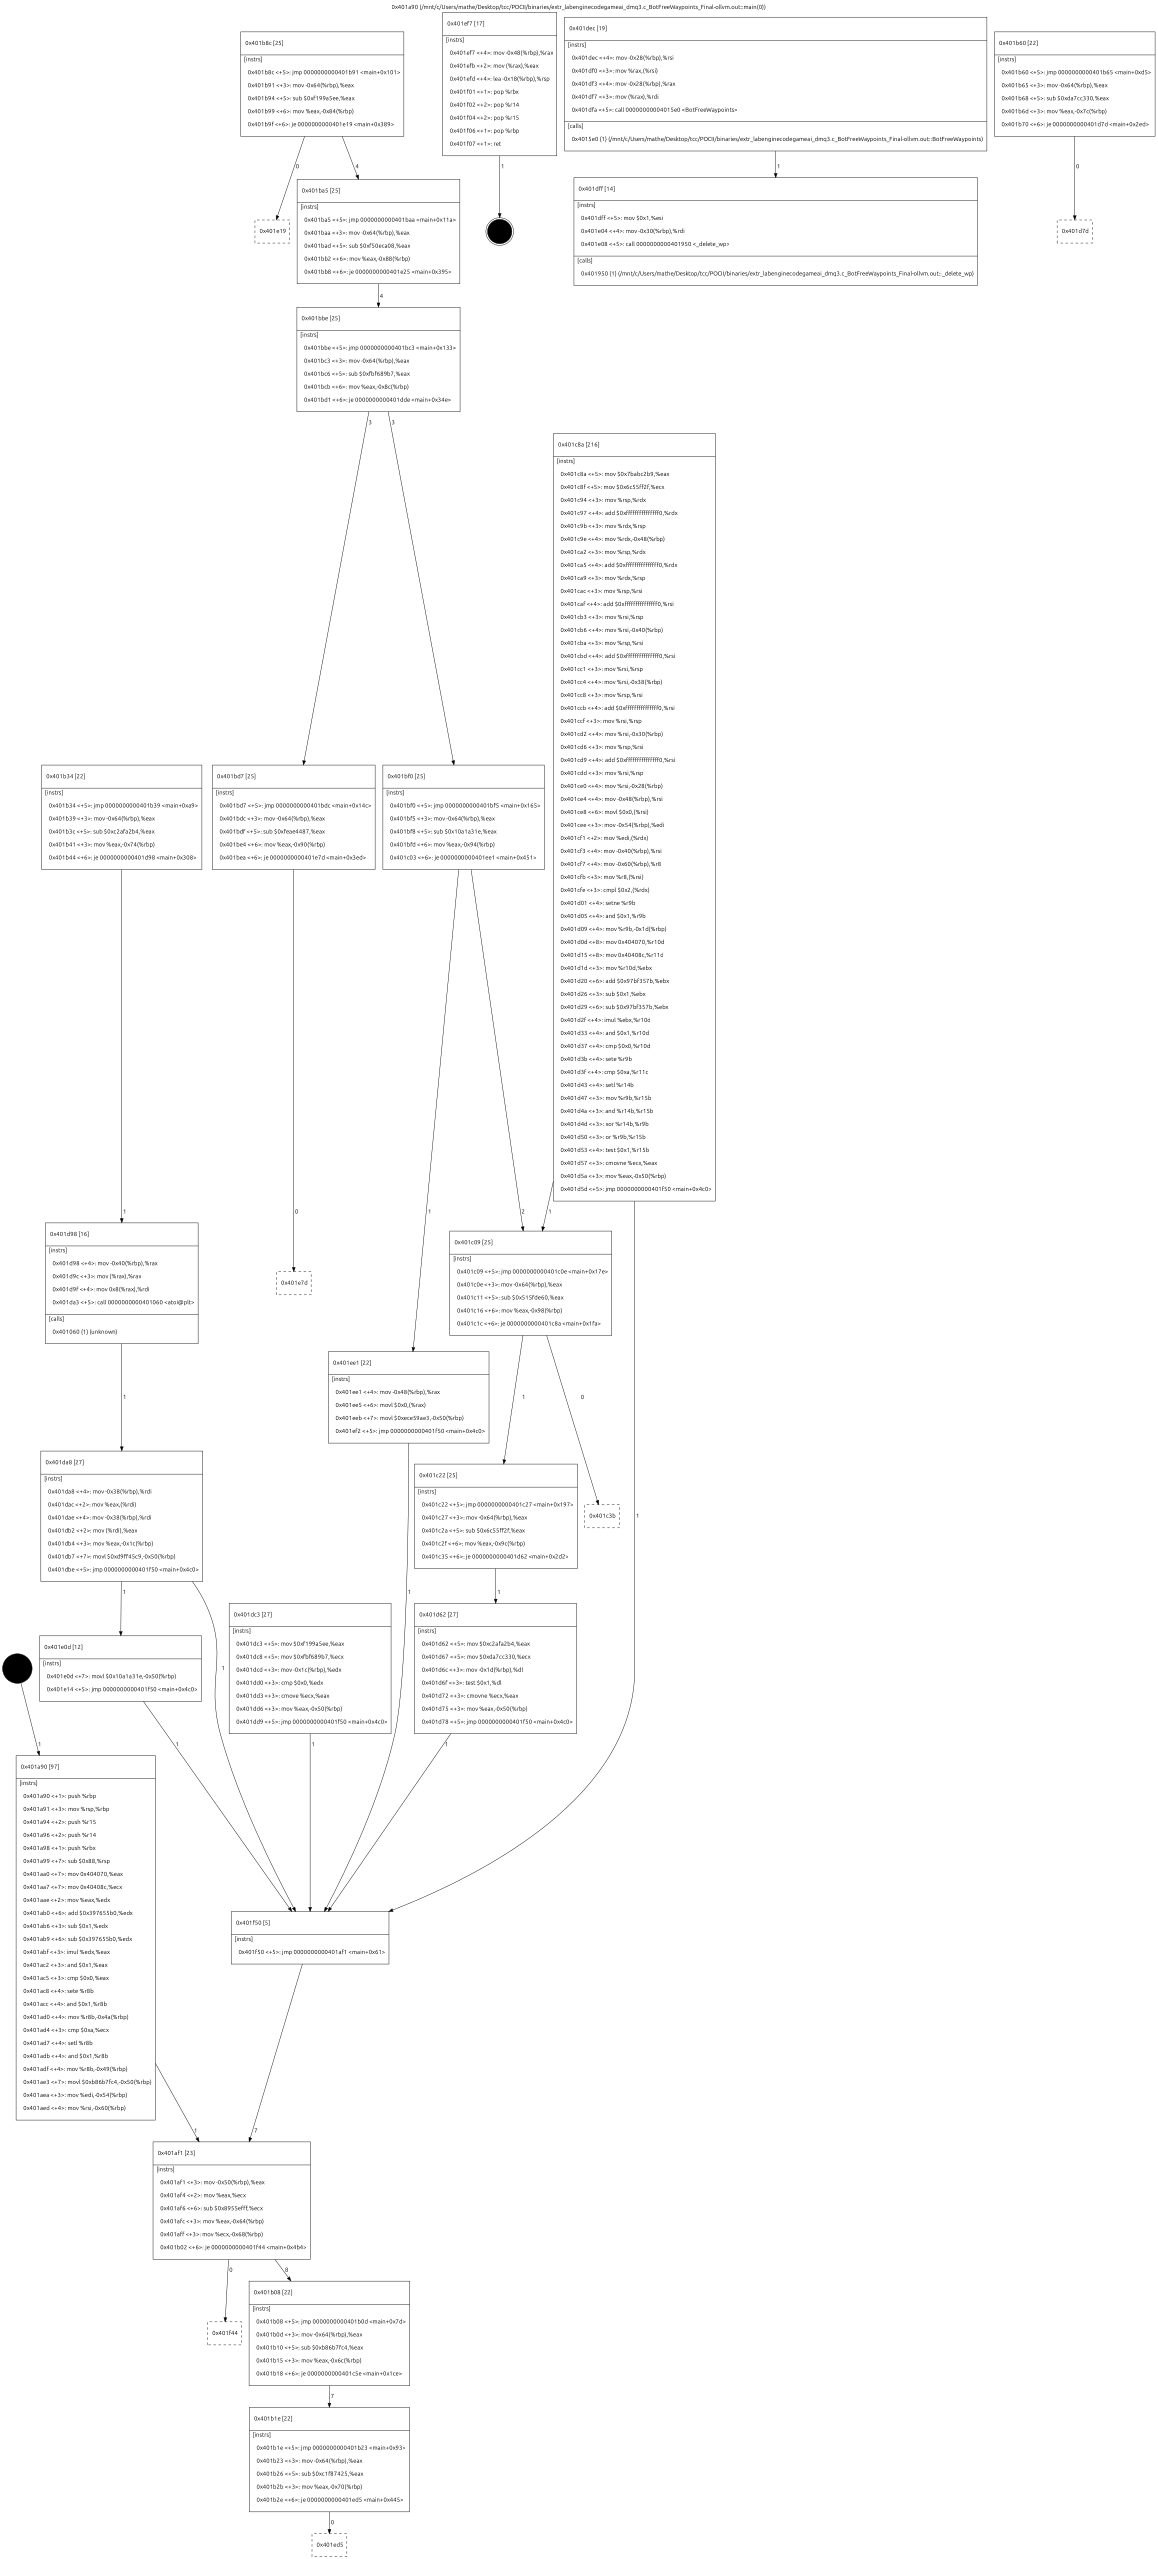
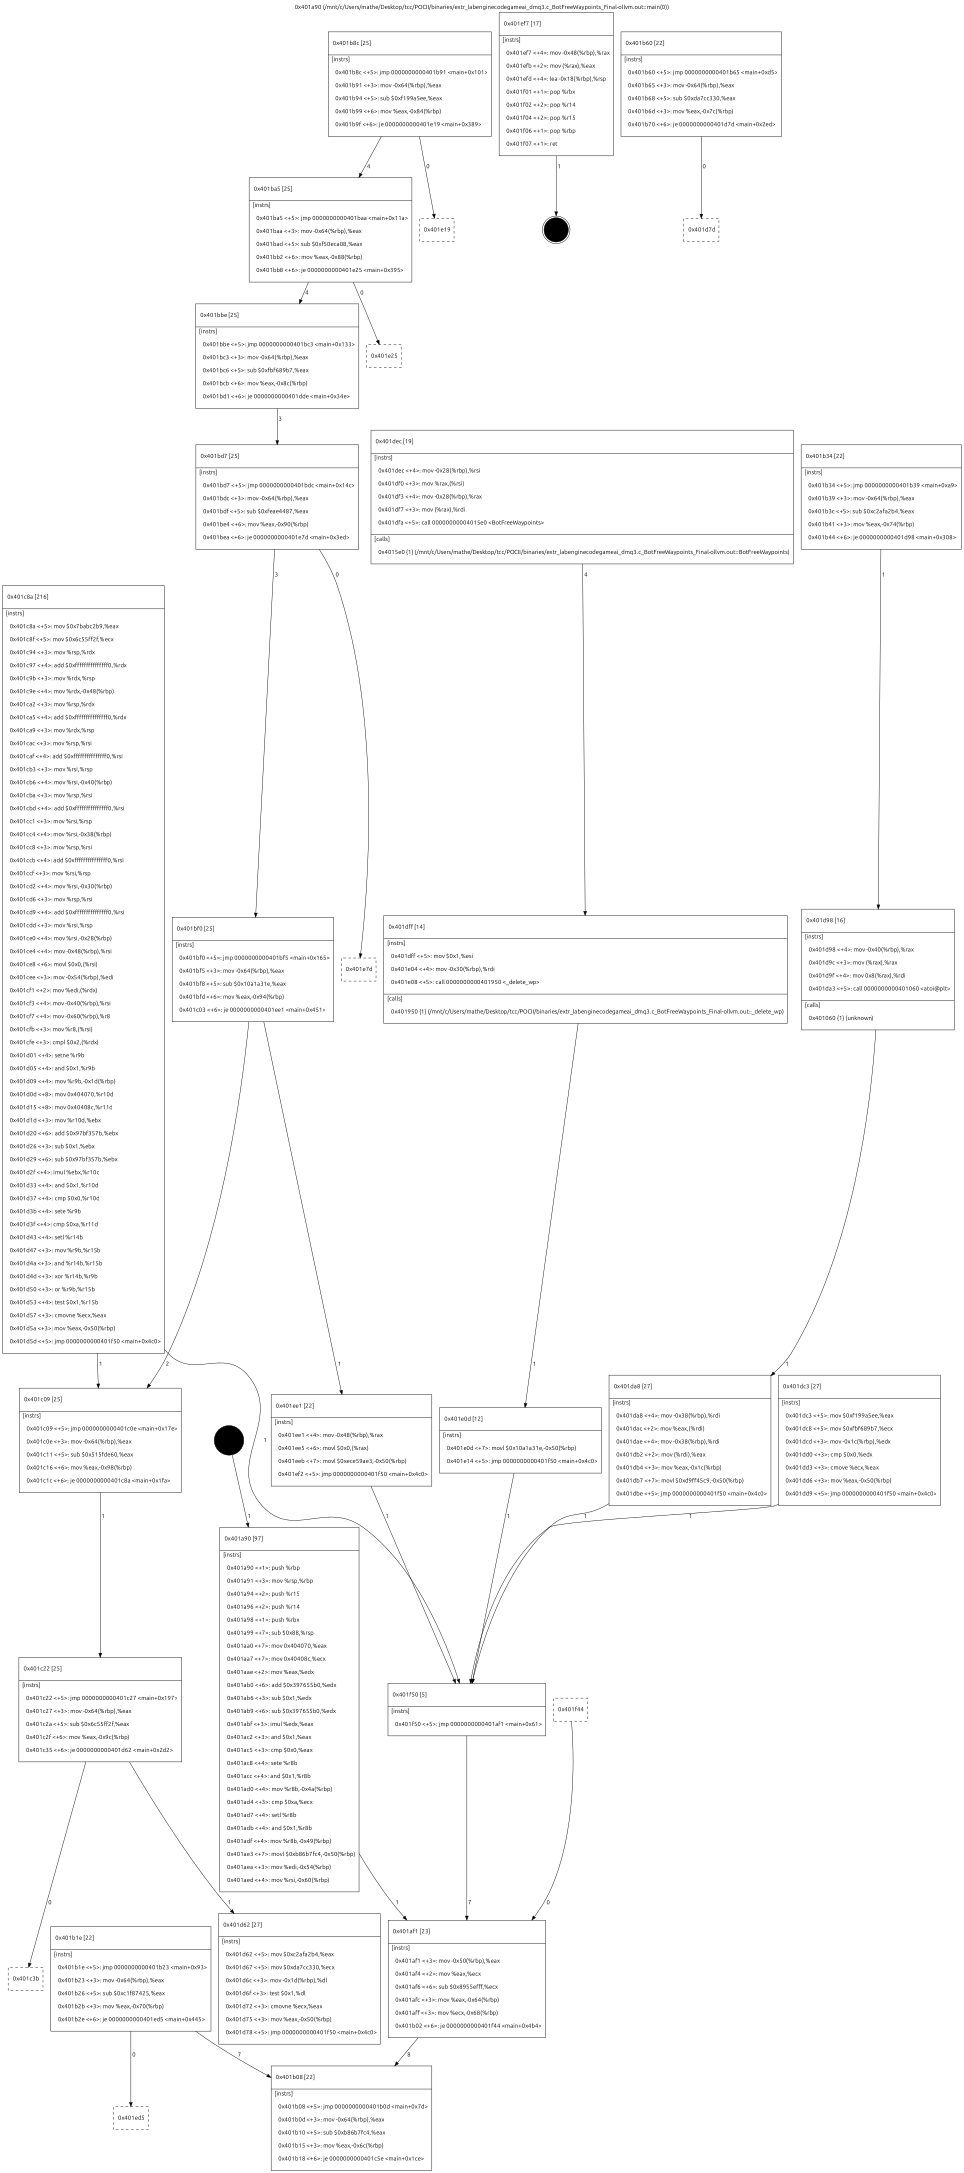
edge "0x401dec [19]" -> "0x401dff [14]": label " 1" -> " 4"
node "0x401e25": added
edge "0x401bbe [25]" -> "0x401bf0 [25]": now "0x401bd7 [25]" -> "0x401bf0 [25]"
edge "0x401c09 [25]" -> "0x401c3b": now "0x401c22 [25]" -> "0x401c3b"
edge "0x401da8 [27]" -> "0x401e0d [12]": now "0x401dff [14]" -> "0x401e0d [12]"
edge "0x401d62 [27]" -> "0x401f50 [5]": removed, label "1"
edge "0x401af1 [23]" -> "0x401f44": reversed
edge "0x401b08 [22]" -> "0x401b1e [22]": reversed
